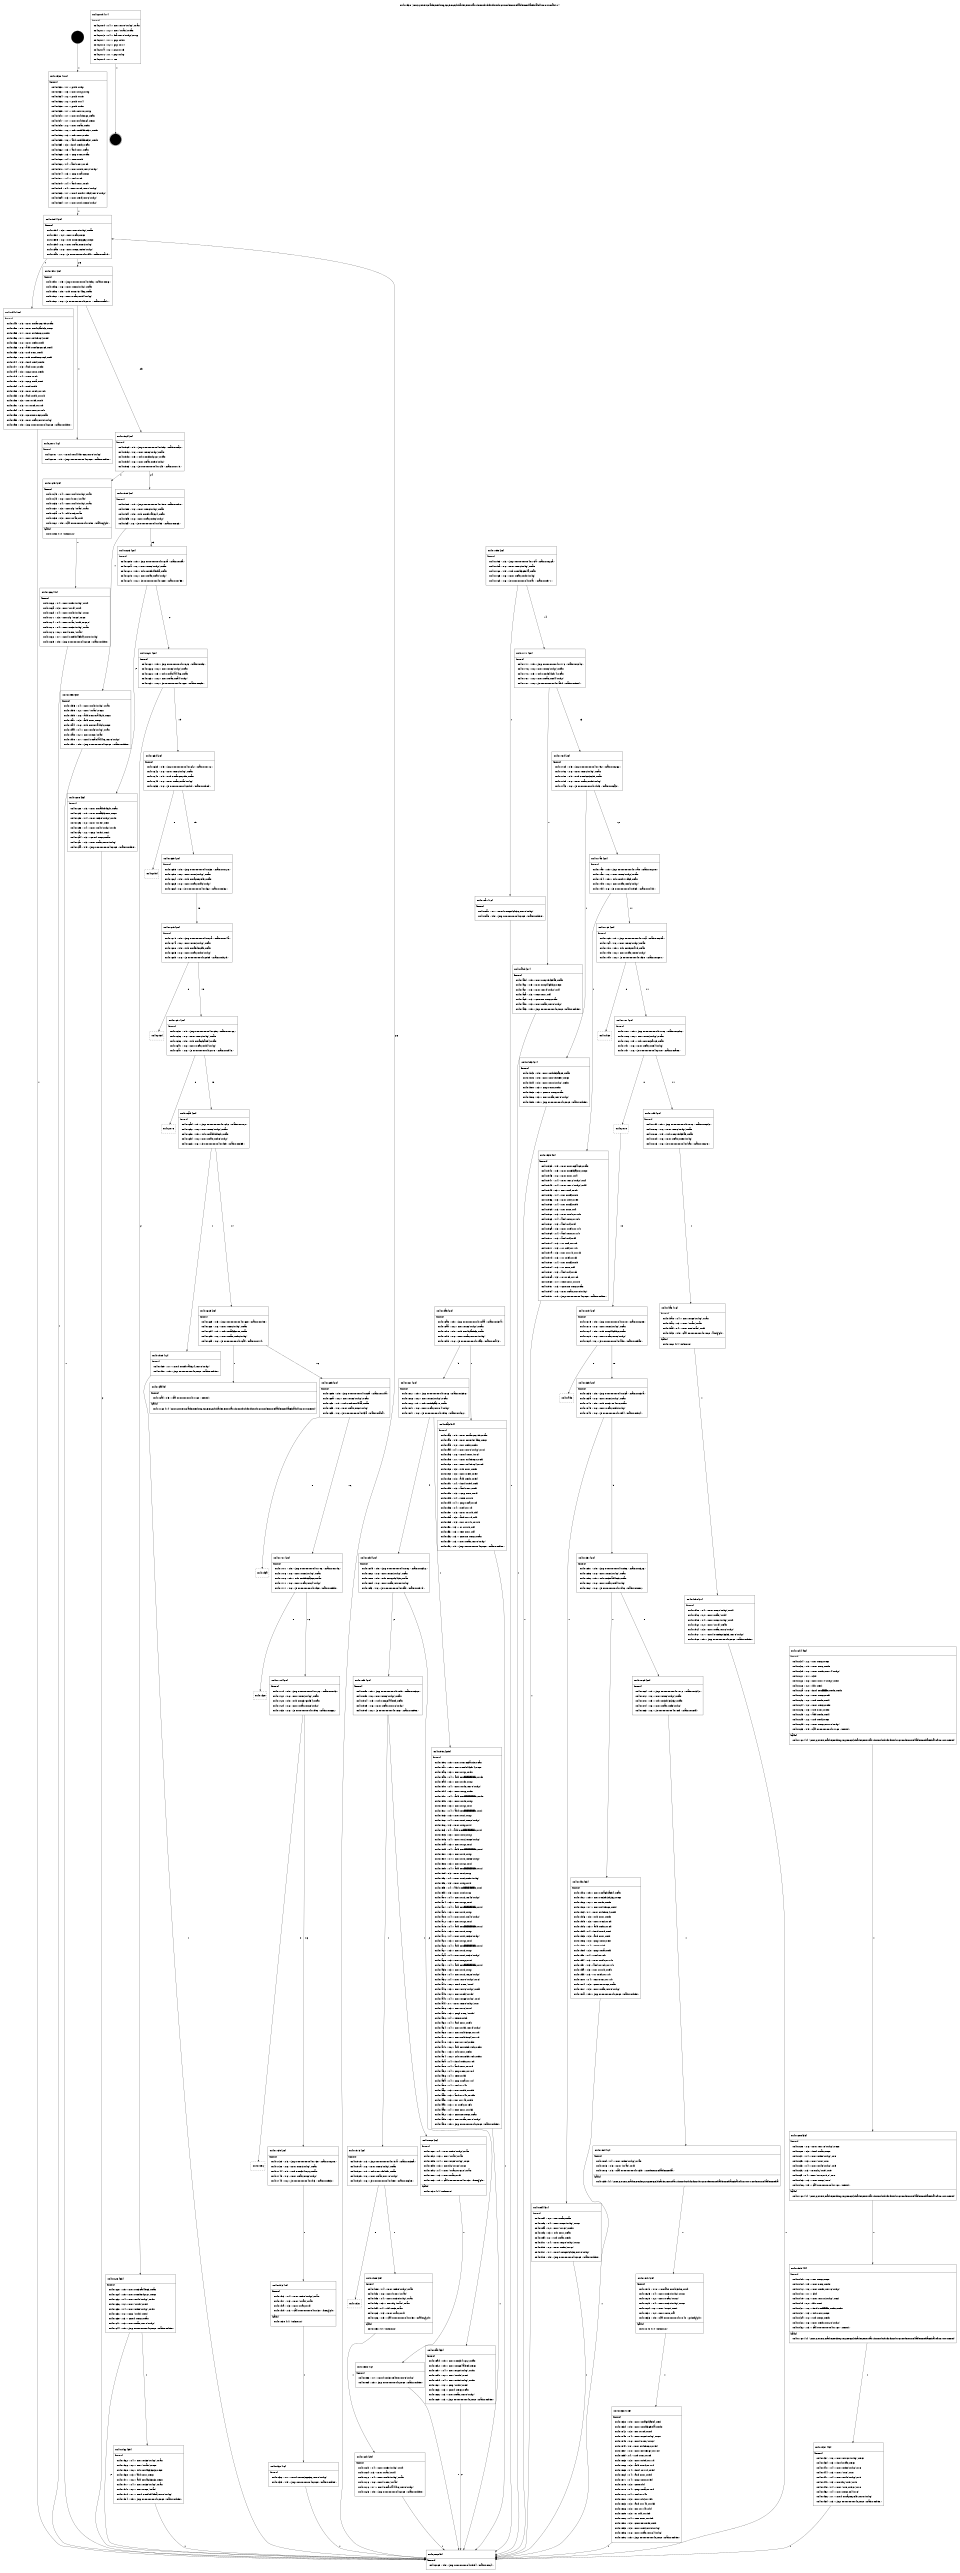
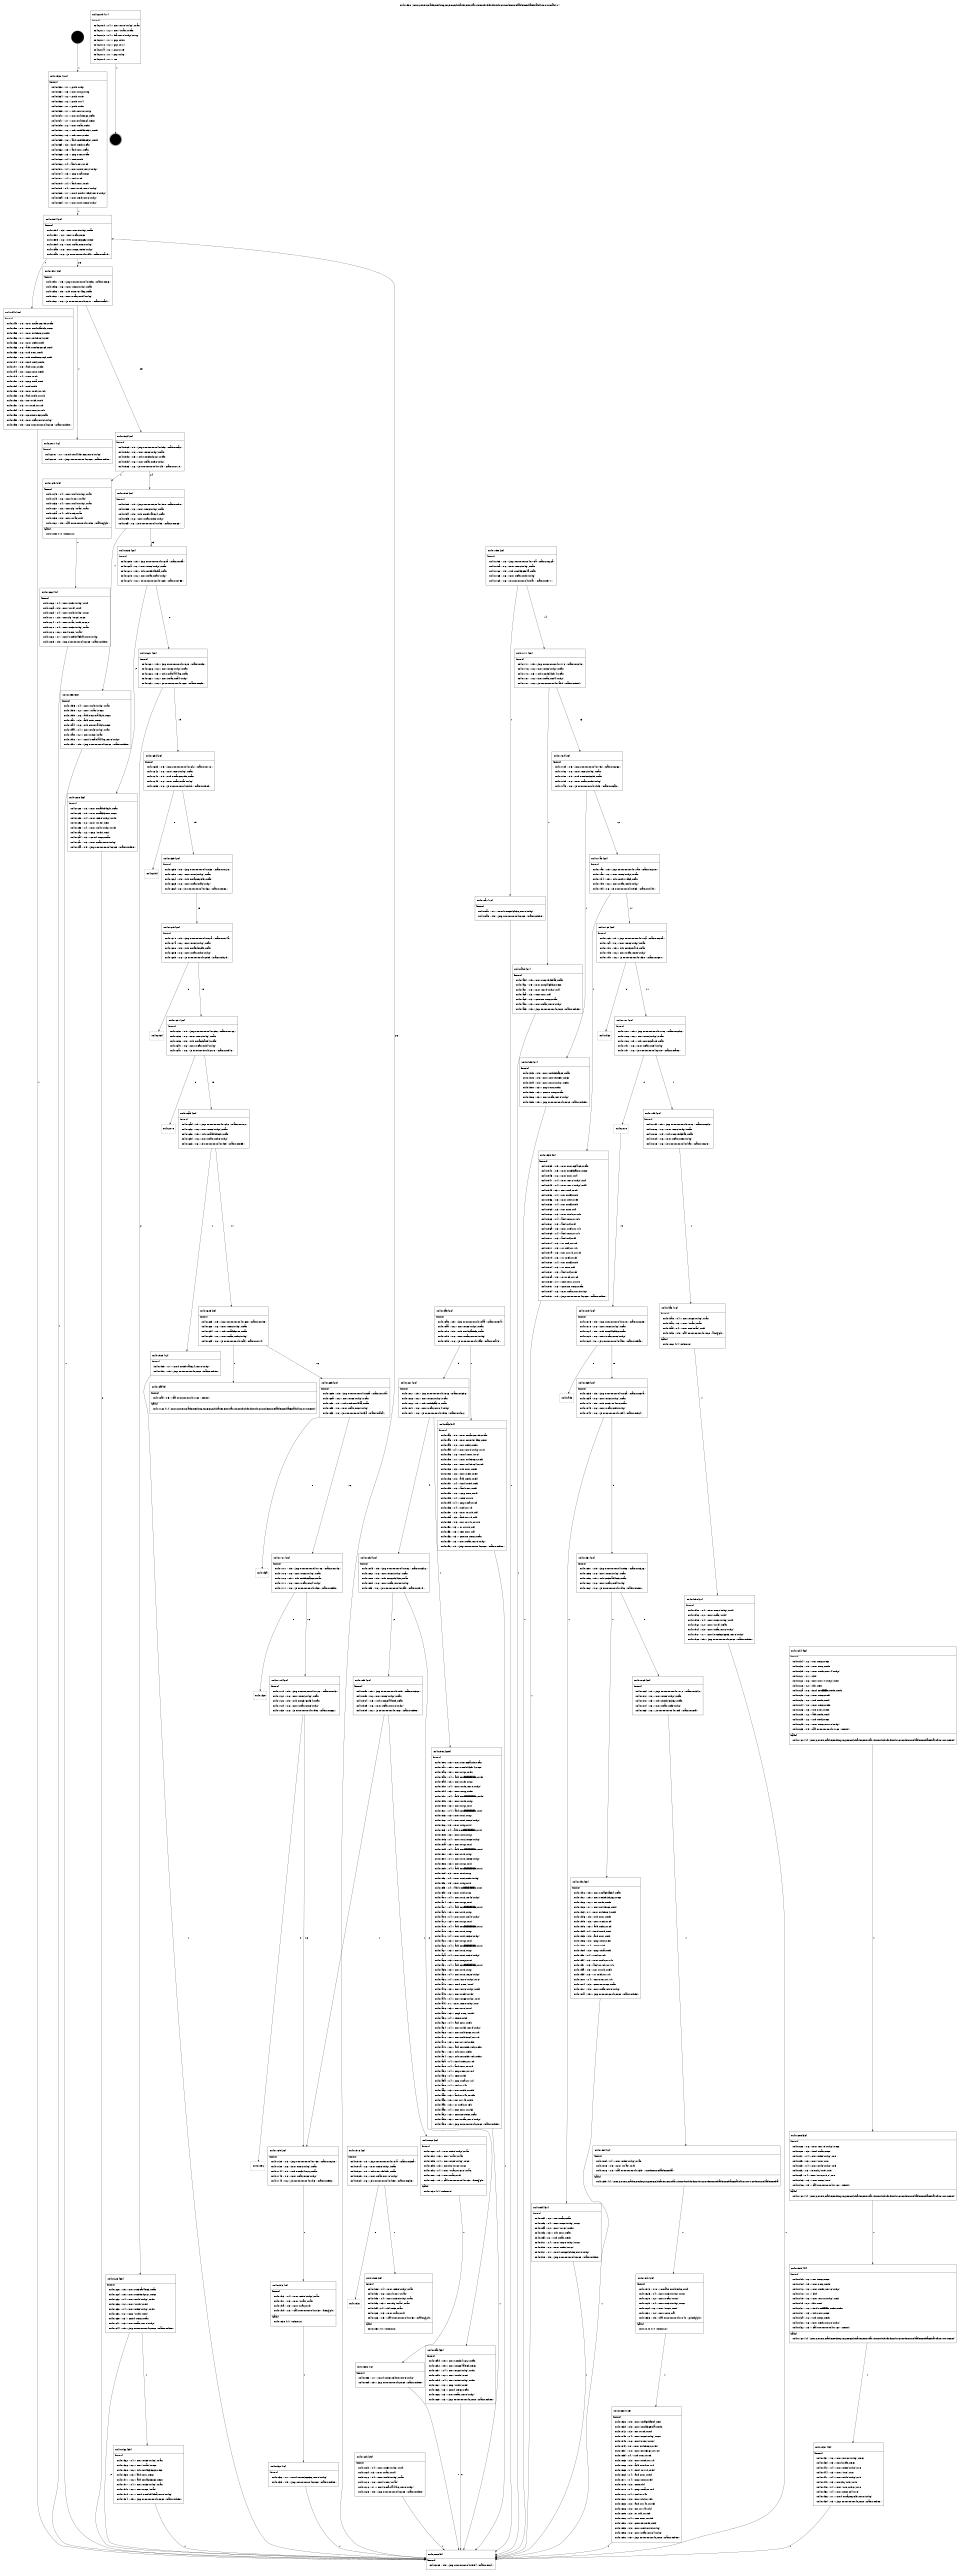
edge "0x4017e1 [28]" -> "0x4017fd [28]": label " 11" -> " 1"
edge "0x4018f9 [28]" -> "0x401915 [28]": now "0x4018f9 [28]" -> "0x401739 [28]"
edge "0x401bee [29]" -> "0x401c0b [29]": removed, label "1"
